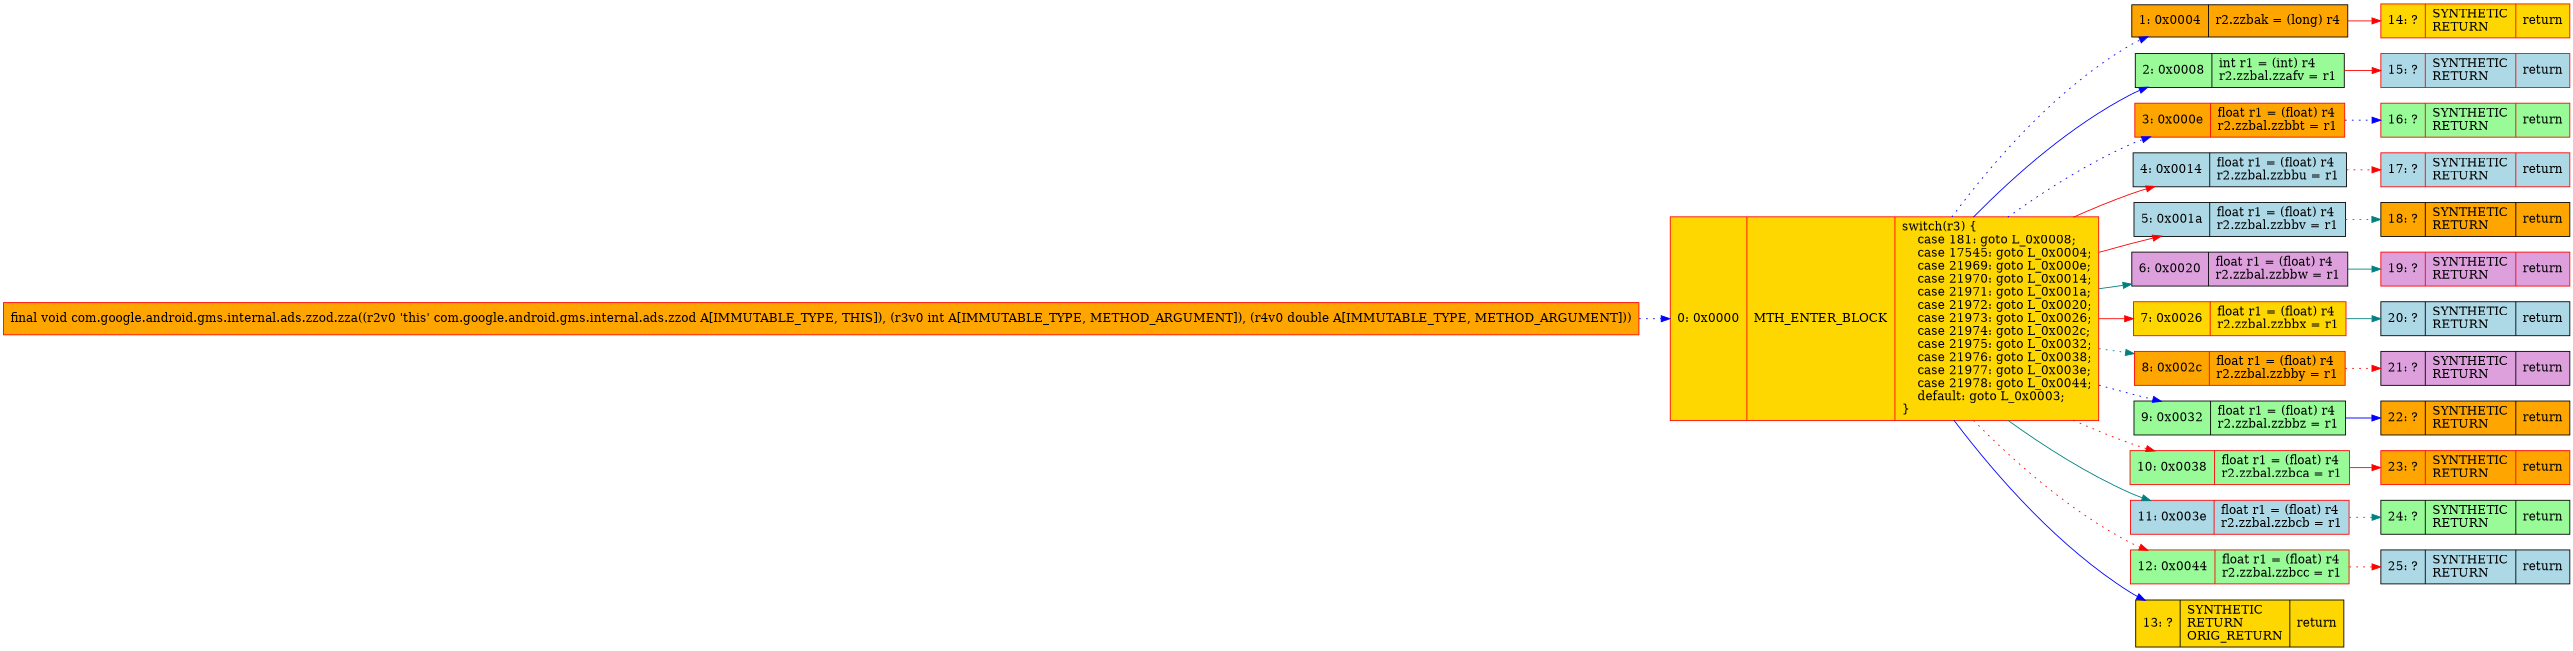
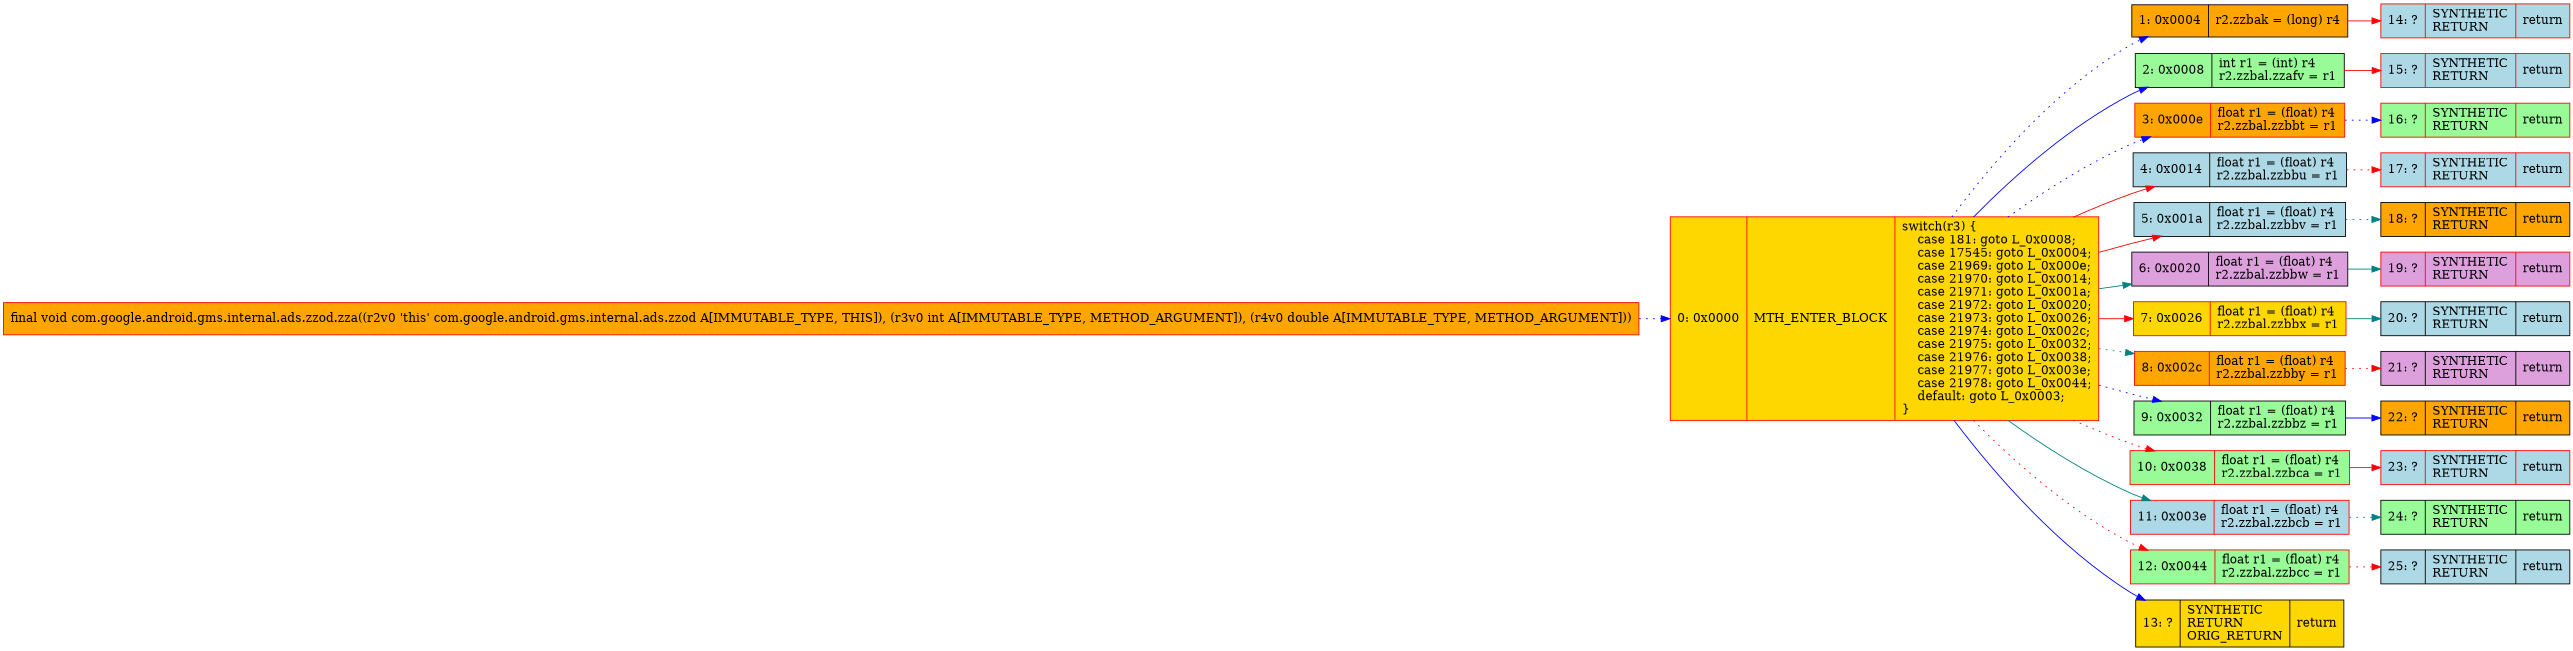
node "14: ?": fillcolor gold -> lightblue
node "23: ?": fillcolor orange -> lightblue
